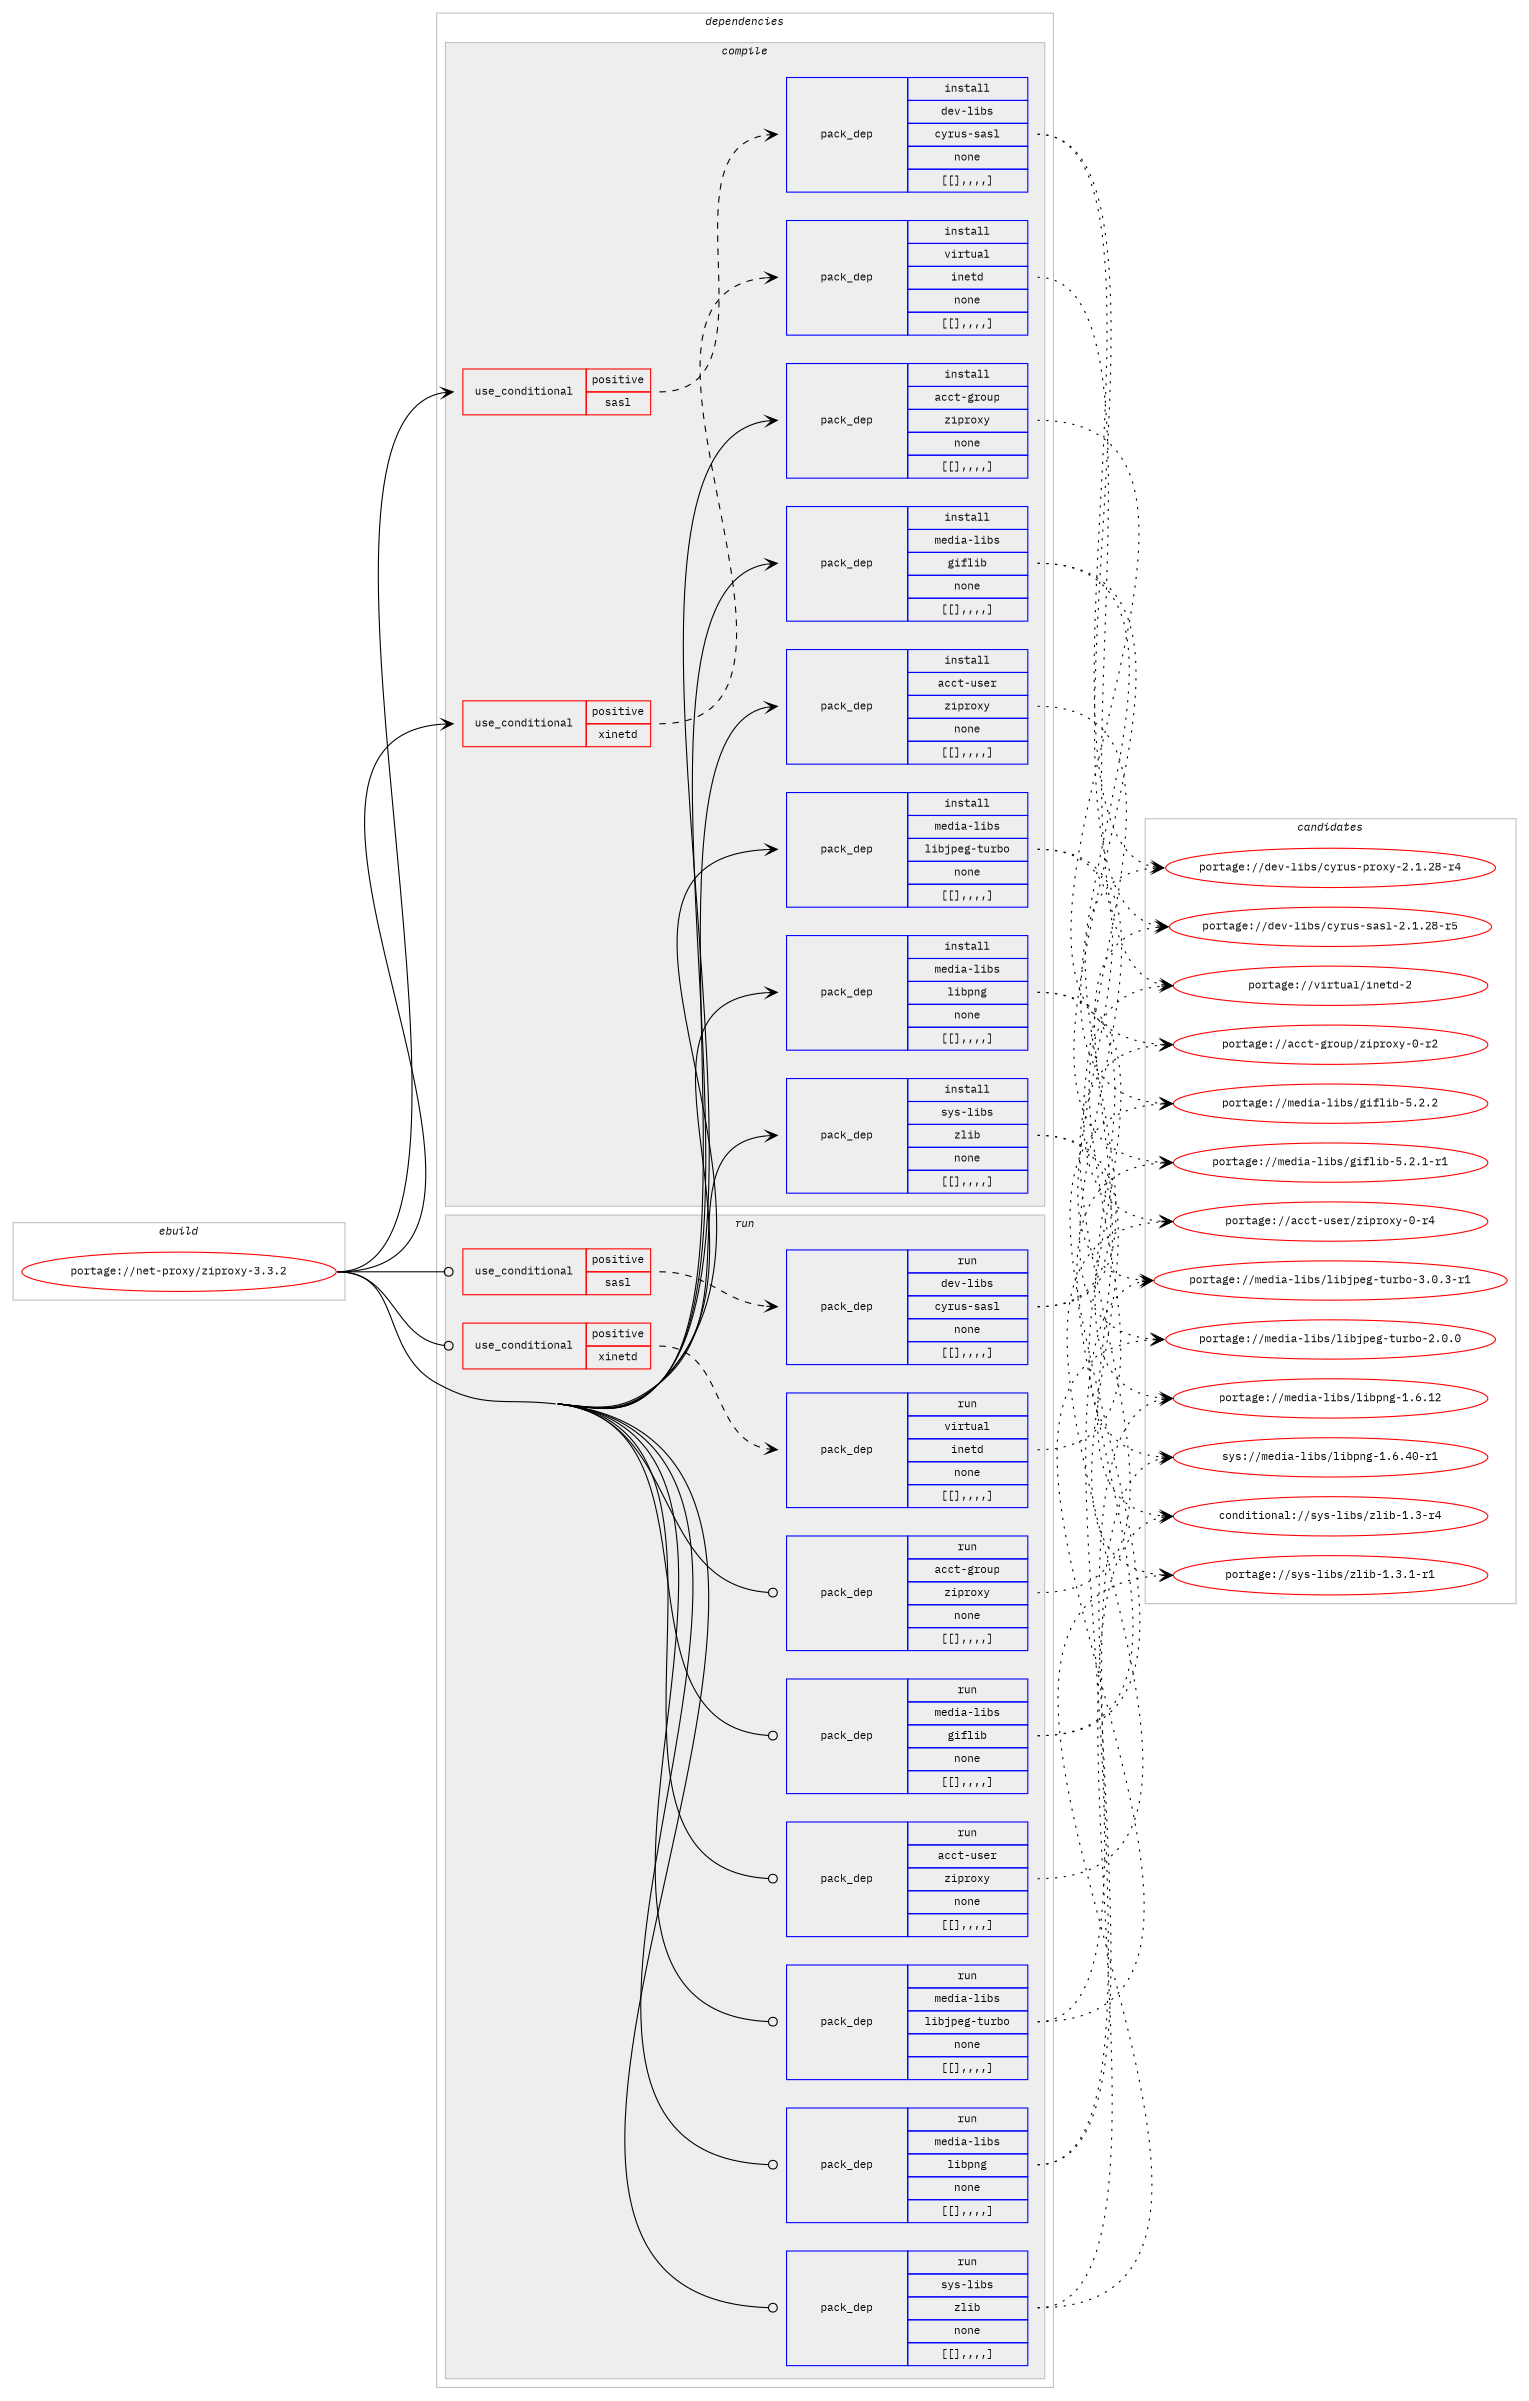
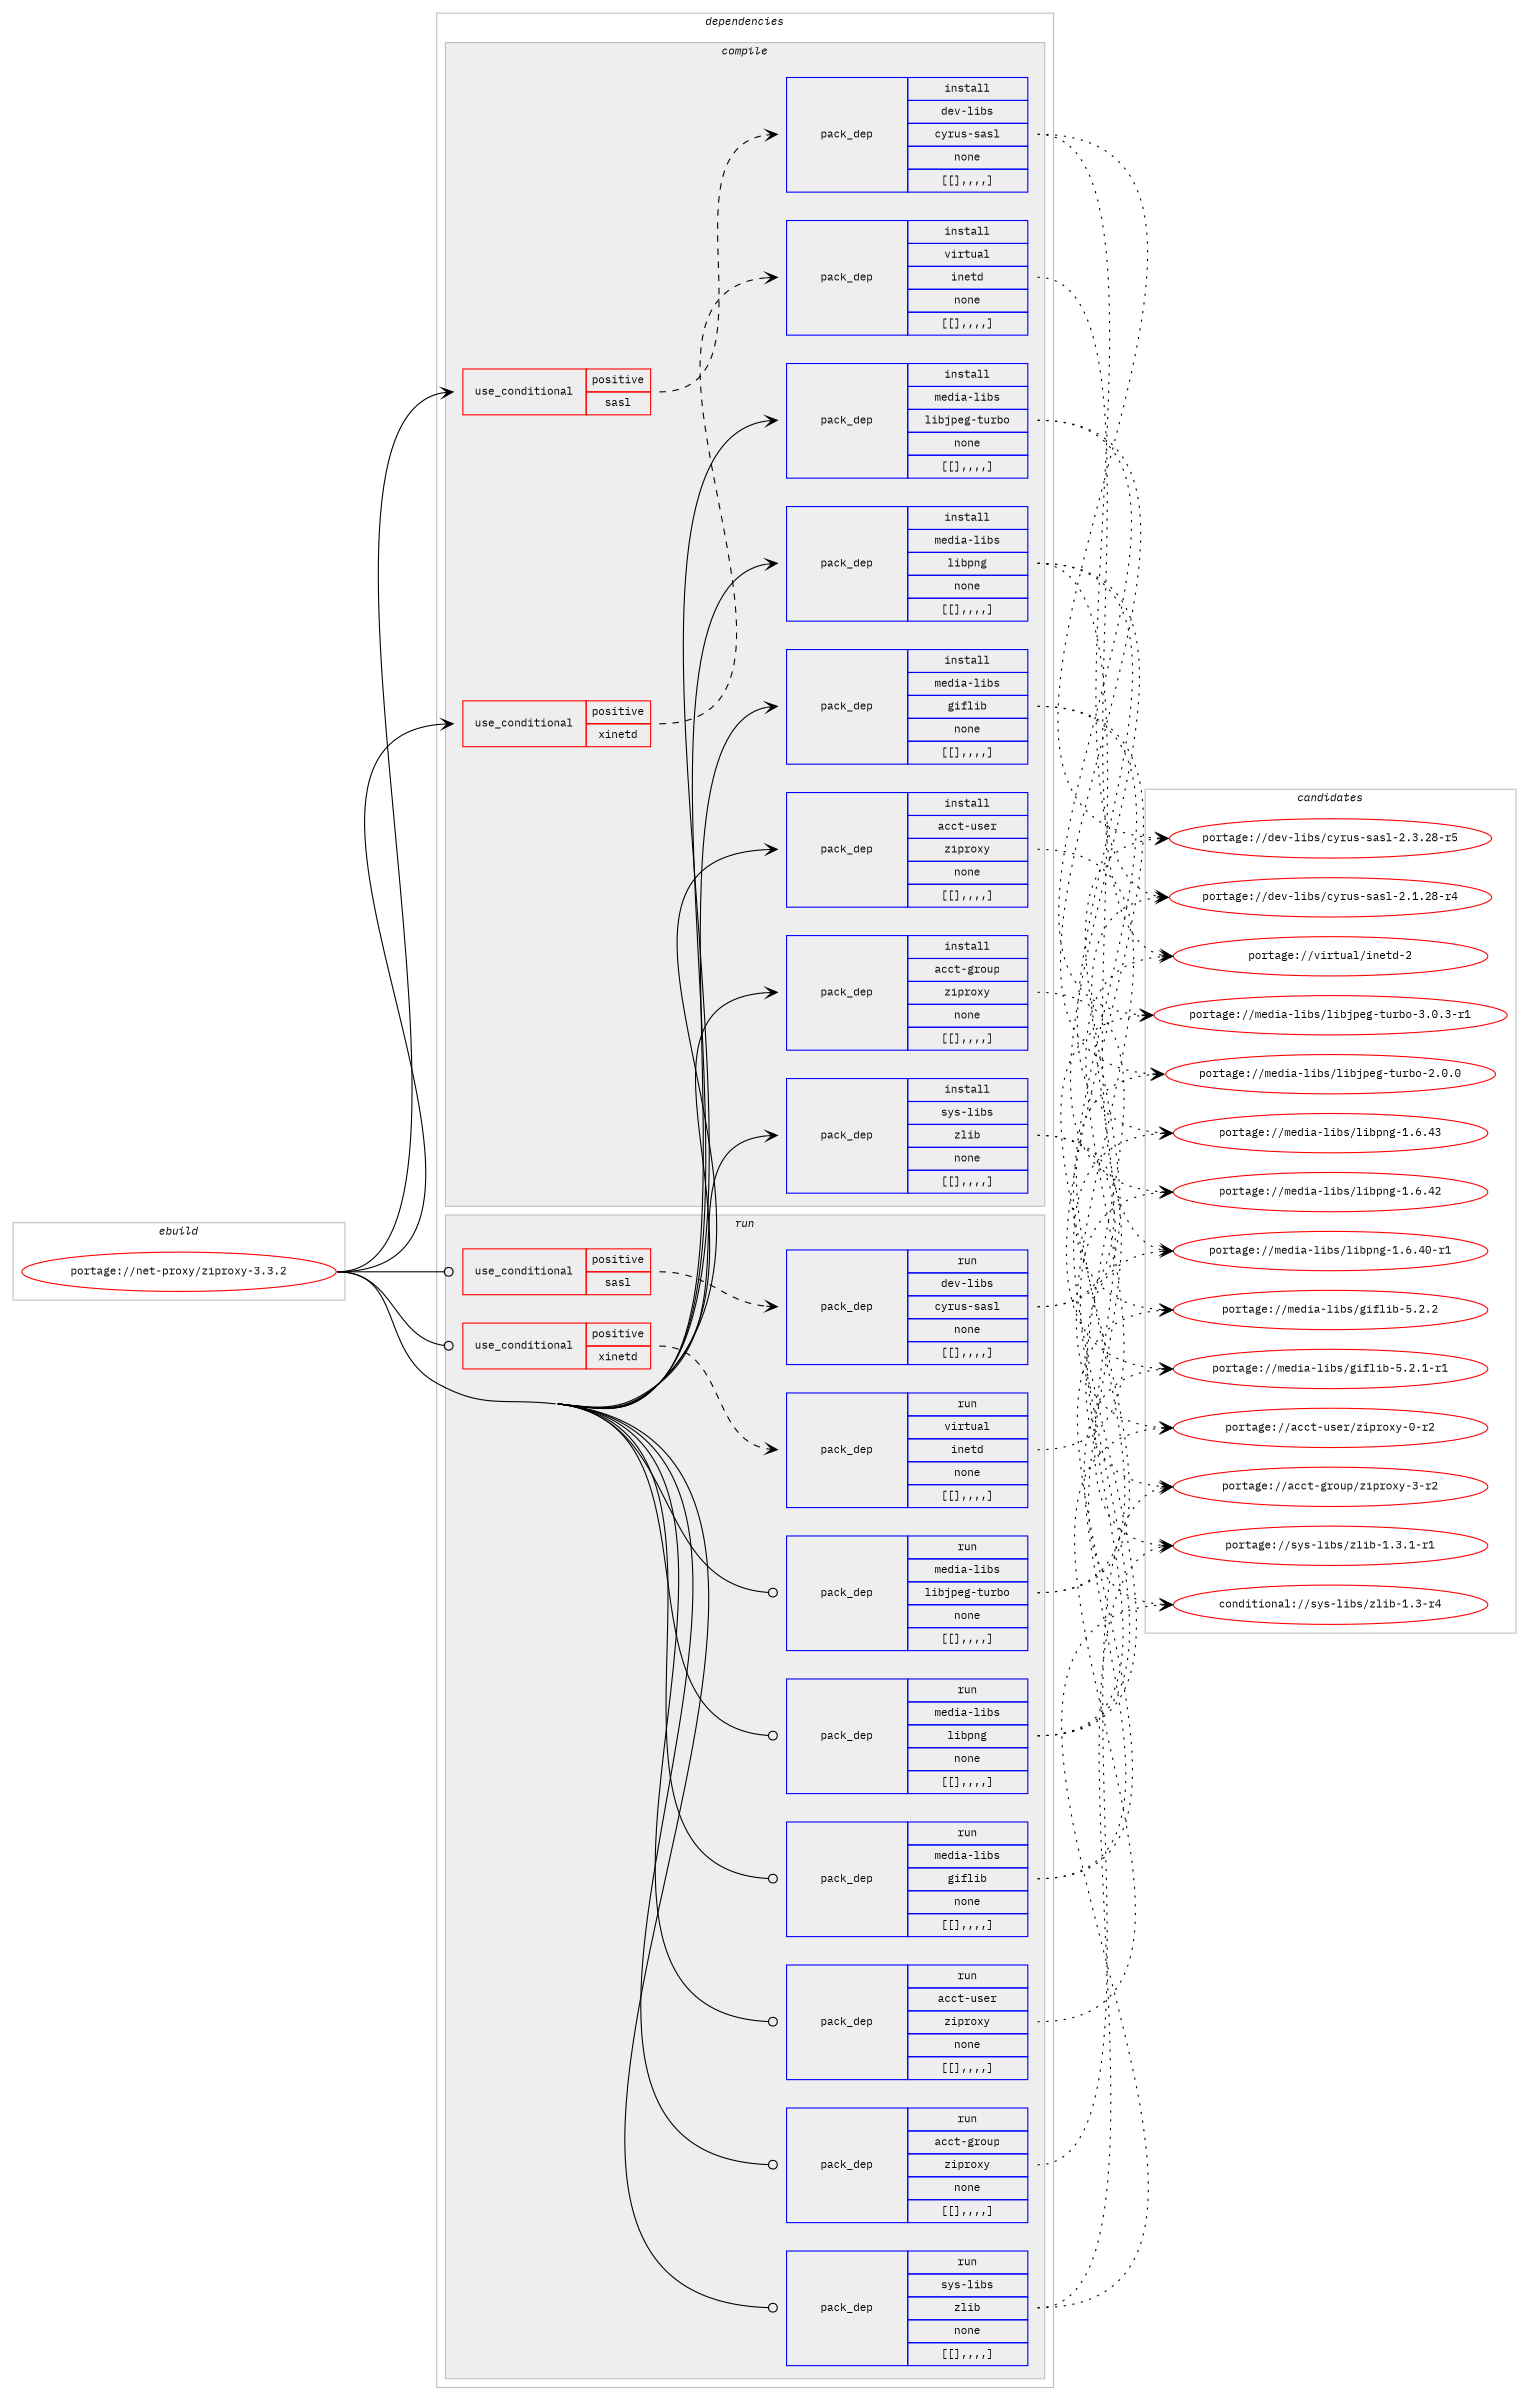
node "portage://dev-libs/cyrus-proxy-2.1.28-r4": label "portage://dev-libs/cyrus-proxy-2.1.28-r4" -> "portage://dev-libs/cyrus-sasl-2.1.28-r4"
node "portage://dev-libs/cyrus-sasl-2.1.28-r5": label "portage://dev-libs/cyrus-sasl-2.1.28-r5" -> "portage://dev-libs/cyrus-sasl-2.3.28-r5"
node "portage://acct-group/ziproxy-0-r2": label "portage://acct-group/ziproxy-0-r2" -> "portage://acct-group/ziproxy-3-r2"
node "portage://media-libs/libpng-1.6.43": added
node "portage://acct-user/ziproxy-0-r4": label "portage://acct-user/ziproxy-0-r4" -> "portage://acct-user/ziproxy-0-r2"
node "portage://media-libs/libpng-1.6.12": label "portage://media-libs/libpng-1.6.12" -> "portage://media-libs/libpng-1.6.42"
node "sys://media-libs/libpng-1.6.40-r1": label "sys://media-libs/libpng-1.6.40-r1" -> "portage://media-libs/libpng-1.6.40-r1"
